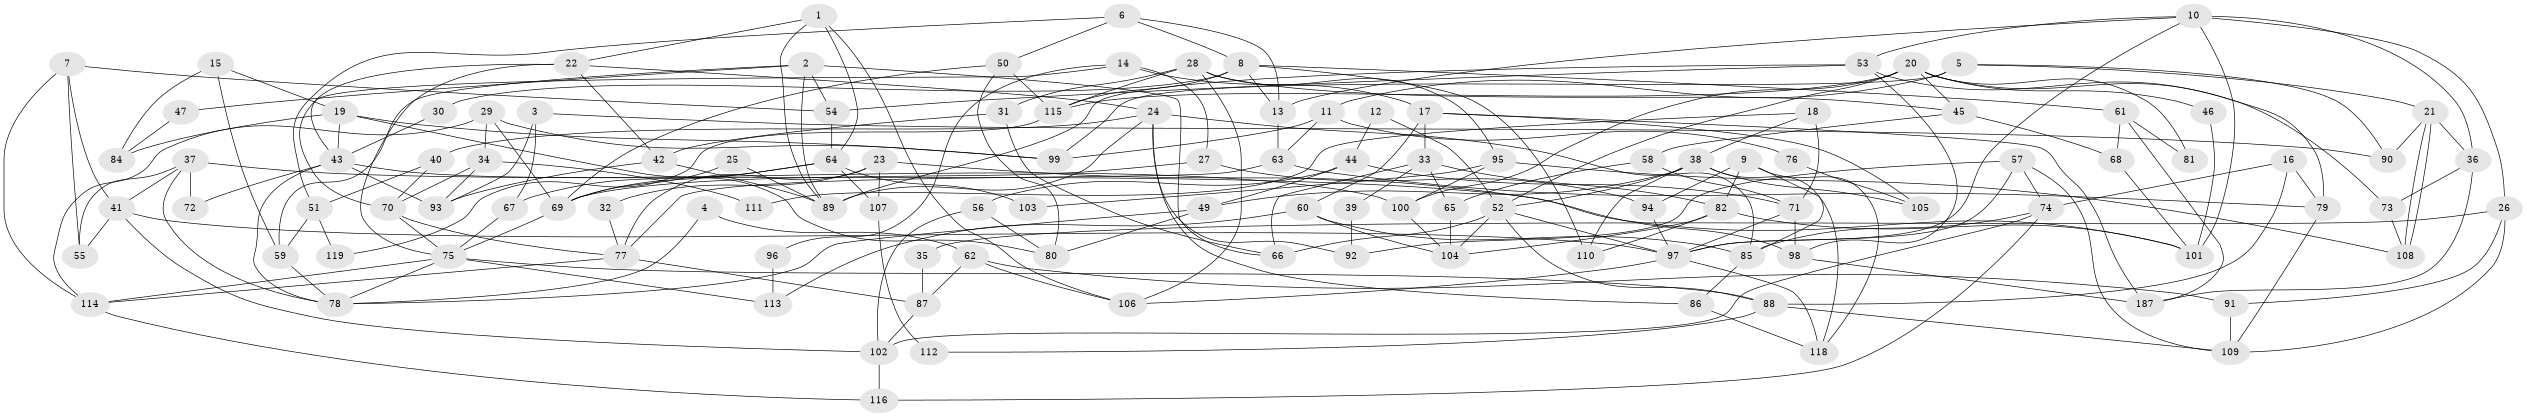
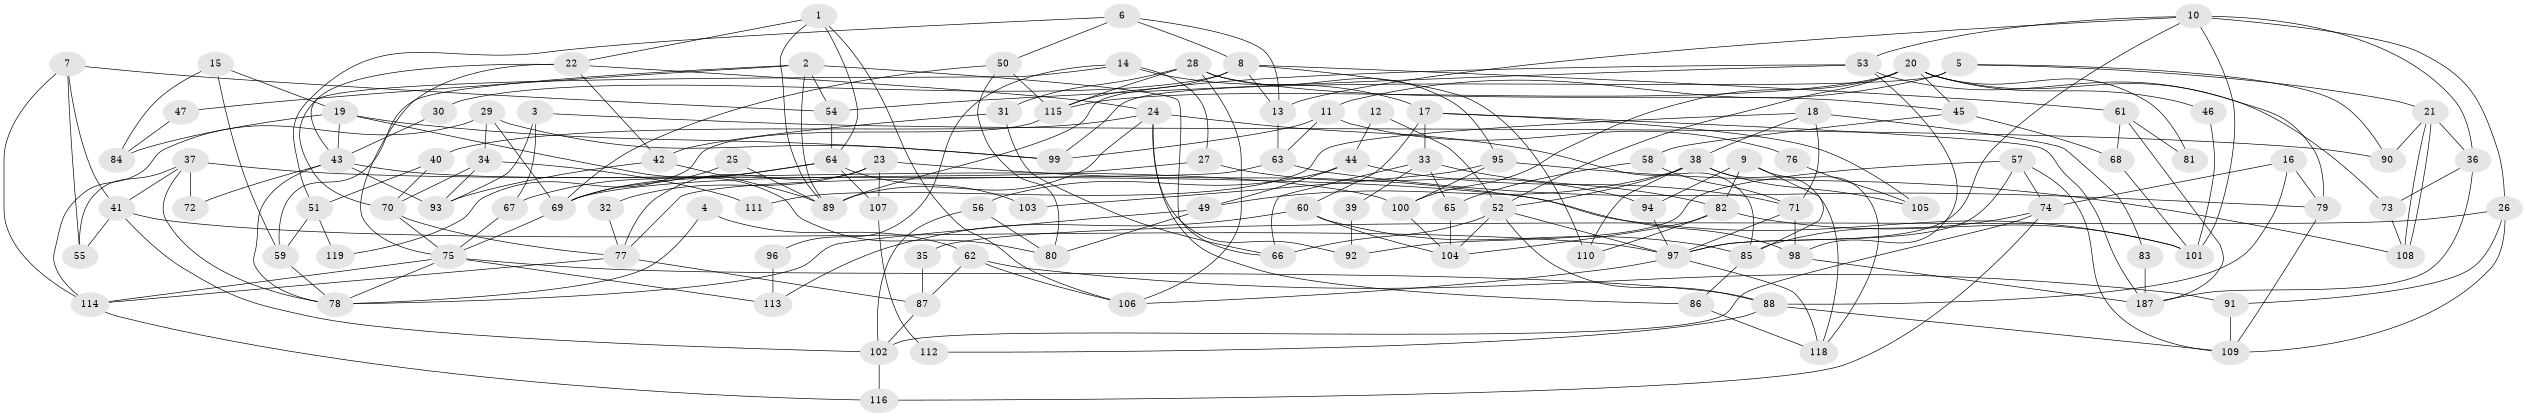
node "83": added
